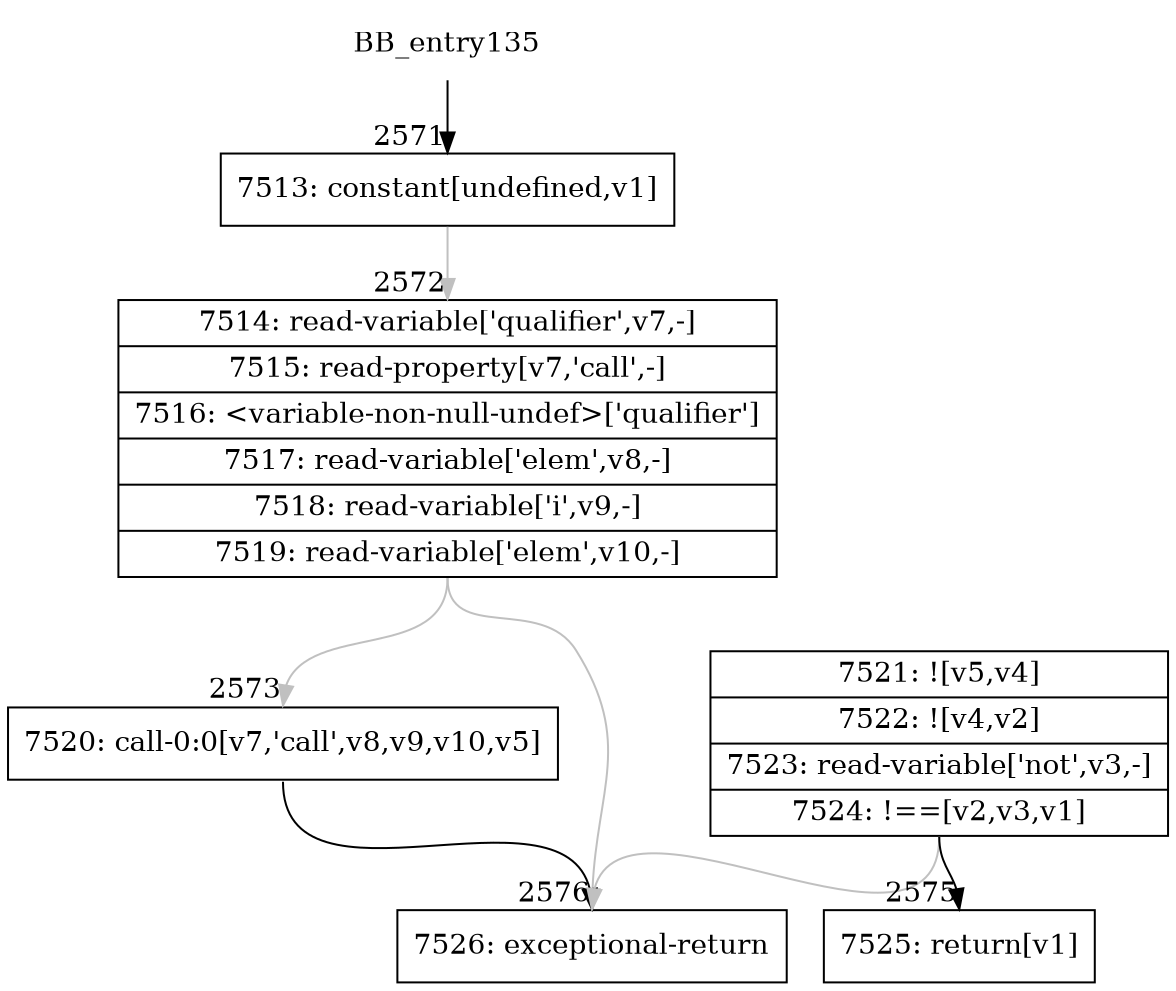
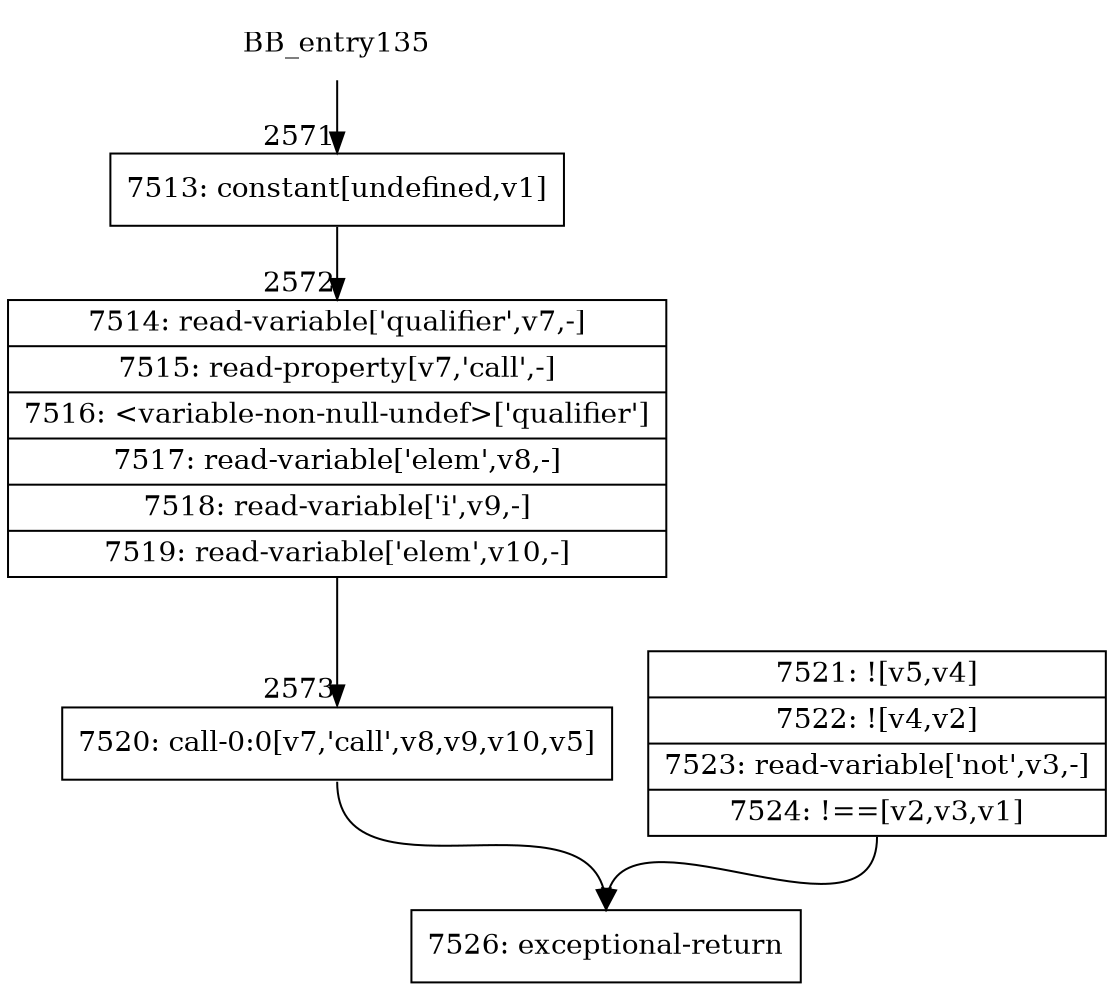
edge "7513: constant[undefined,v1]" -> "7514: read-variable['qualifier',v7,-]": color gray -> black
edge "7514: read-variable['qualifier',v7,-]" -> "7520: call-0:0[v7,'call',v8,v9,v10,v5]": color gray -> black
edge "7514: read-variable['qualifier',v7,-]" -> "7526: exceptional-return": removed
edge "7521: ![v5,v4]" -> "7526: exceptional-return": color gray -> black
node "7525: return[v1]": removed
